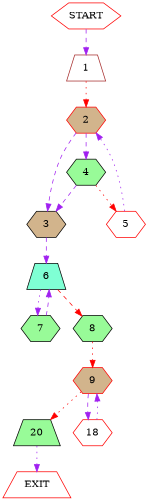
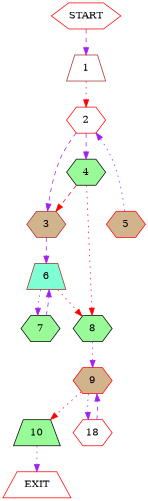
node "2": fillcolor tan -> white
edge "4" -> "3": color purple -> red
edge "4" -> "5": now "4" -> "8"
node "3": color black -> brown
node "5": fillcolor white -> tan
node "6": color black -> brown
edge "6" -> "8": style dashed -> dotted
edge "8" -> "9": color red -> purple
edge "9" -> "18": style dashed -> dotted
edge "18" -> "9": style dotted -> dashed
node "20": label "20" -> "10"
